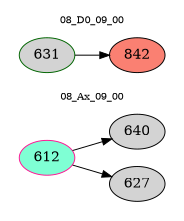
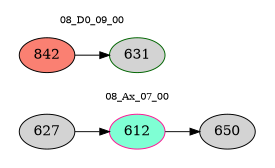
edge "631" -> "842": reversed
cluster "08_Ax_09_00": label "08_Ax_09_00" -> "08_Ax_07_00"
node "640": label "640" -> "650"
edge "612" -> "627": reversed
